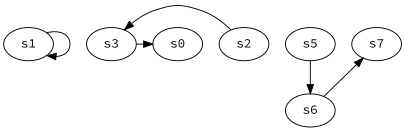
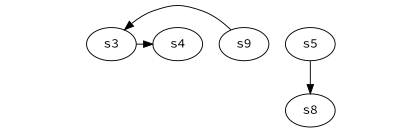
node "s1": removed
node "s0": label "s0" -> "s4"
node "s2": label "s2" -> "s9"
node "s7": removed
node "s6": label "s6" -> "s8"
